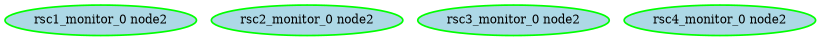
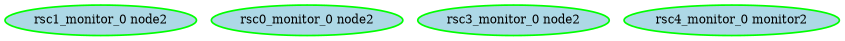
node "rsc2_monitor_0 node2": label "rsc2_monitor_0 node2" -> "rsc0_monitor_0 node2"
node "rsc4_monitor_0 node2": label "rsc4_monitor_0 node2" -> "rsc4_monitor_0 monitor2"
